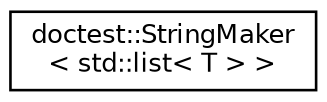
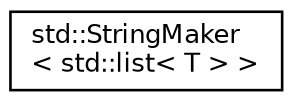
node "doctest::StringMaker < std::list< T > >": label "doctest::StringMaker < std::list< T > >" -> "std::StringMaker < std::list< T > >"
